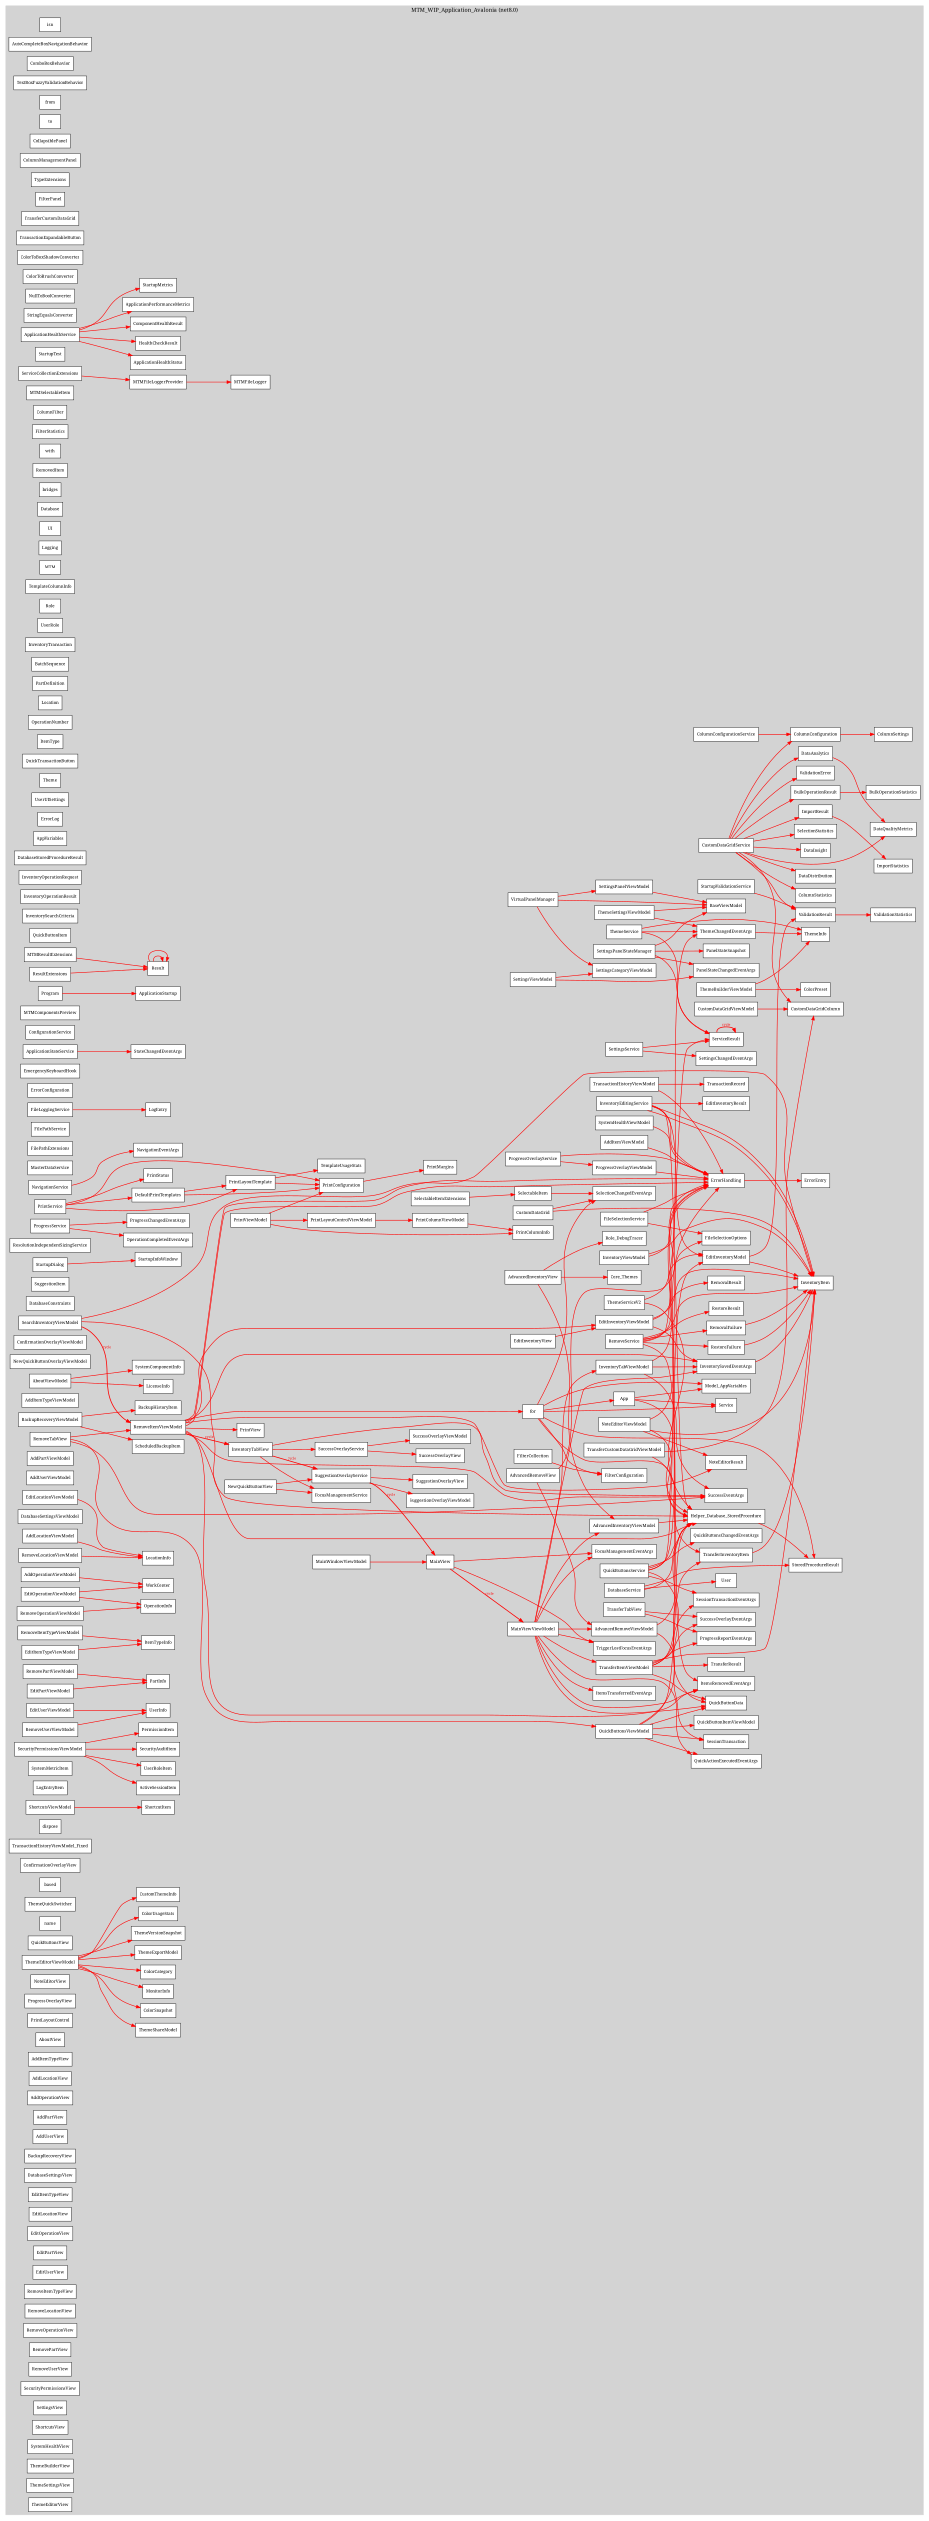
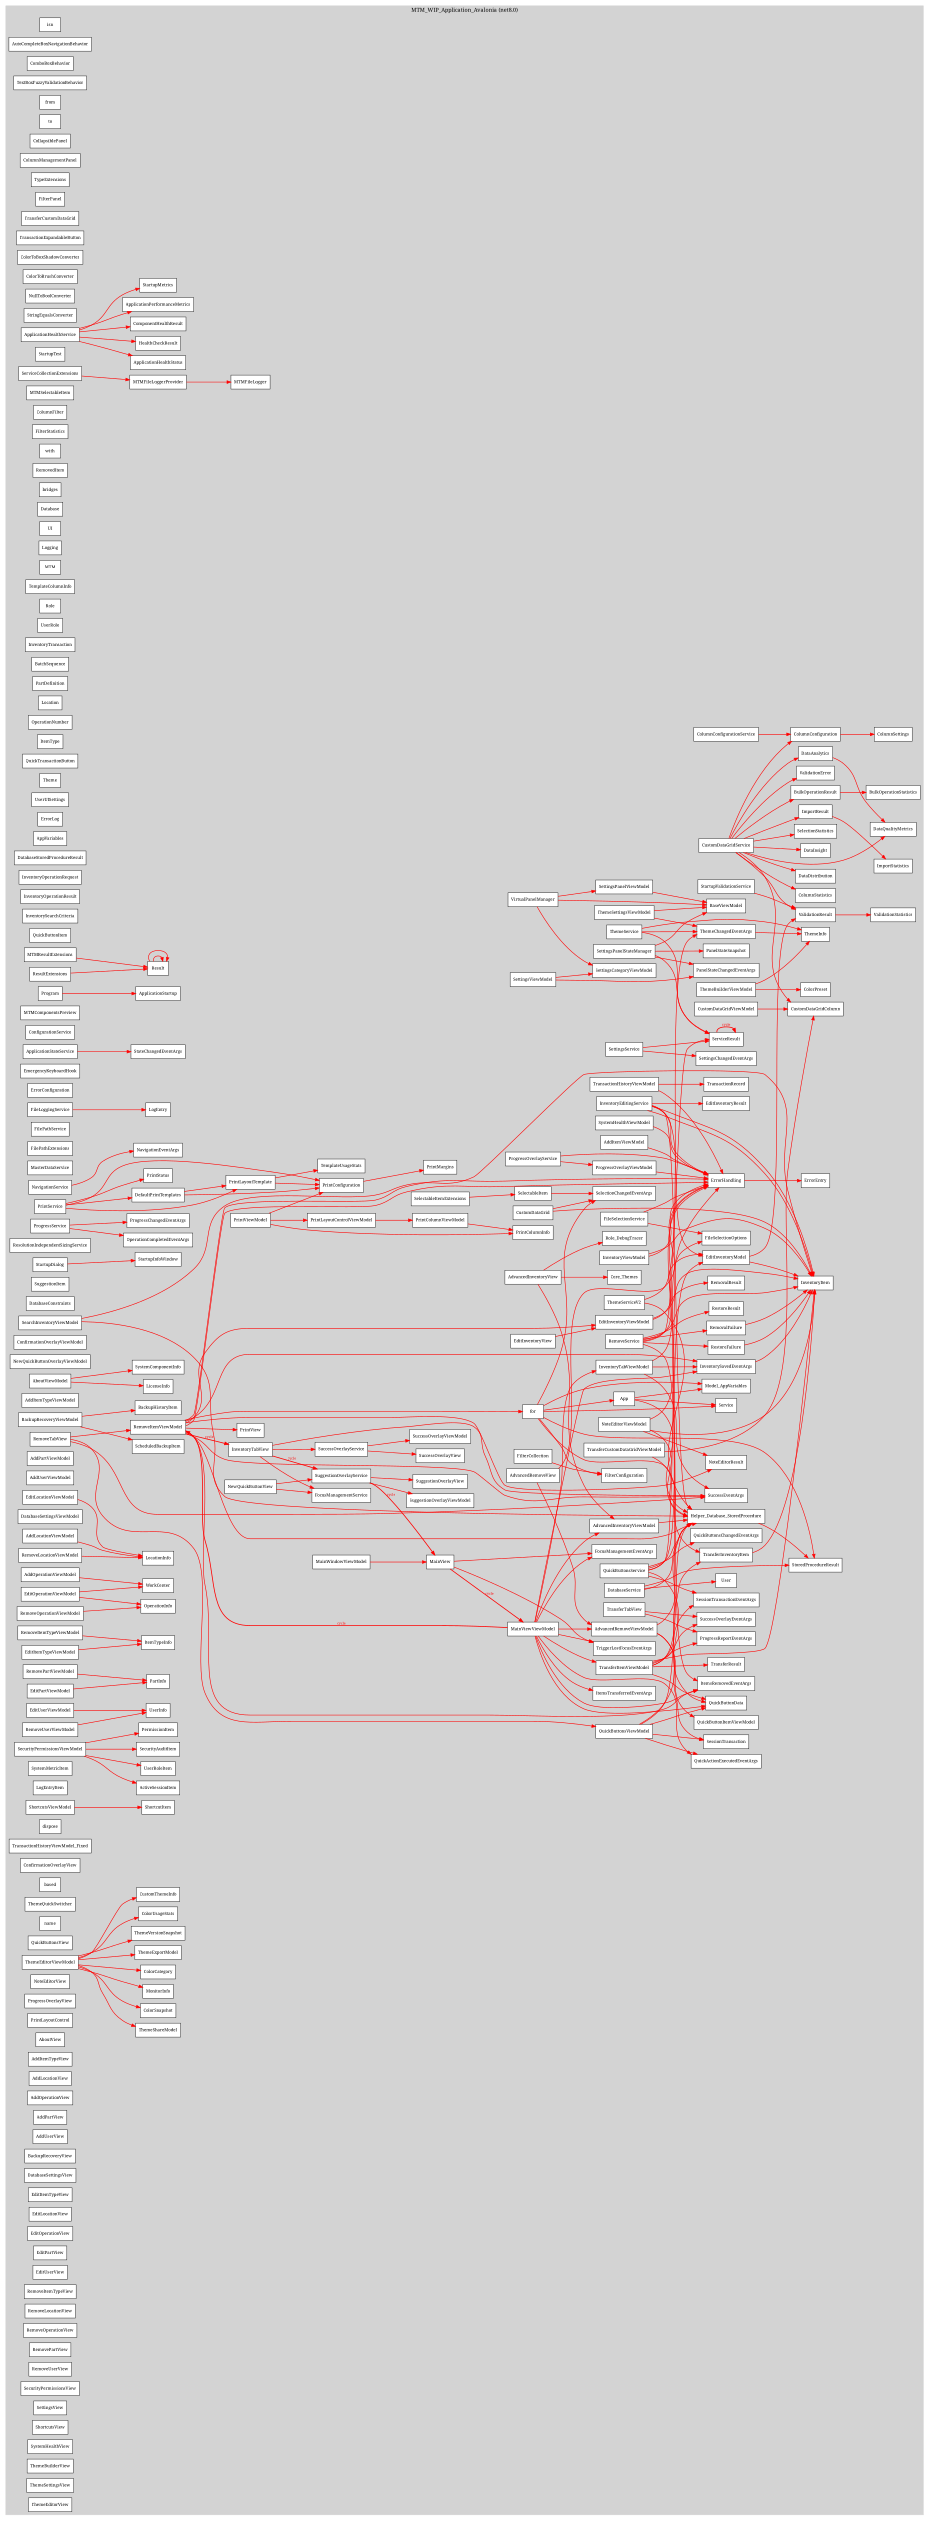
edge "EditInventoryViewModel" -> "InventorySavedEventArgs": removed
edge "SearchInventoryViewModel" -> "RemoveItemViewModel": now "MainViewViewModel" -> "RemoveItemViewModel"
edge "QuickButtonsViewModel" -> "QuickButtonItemViewModel": now "AdvancedRemoveViewModel" -> "QuickButtonItemViewModel"
